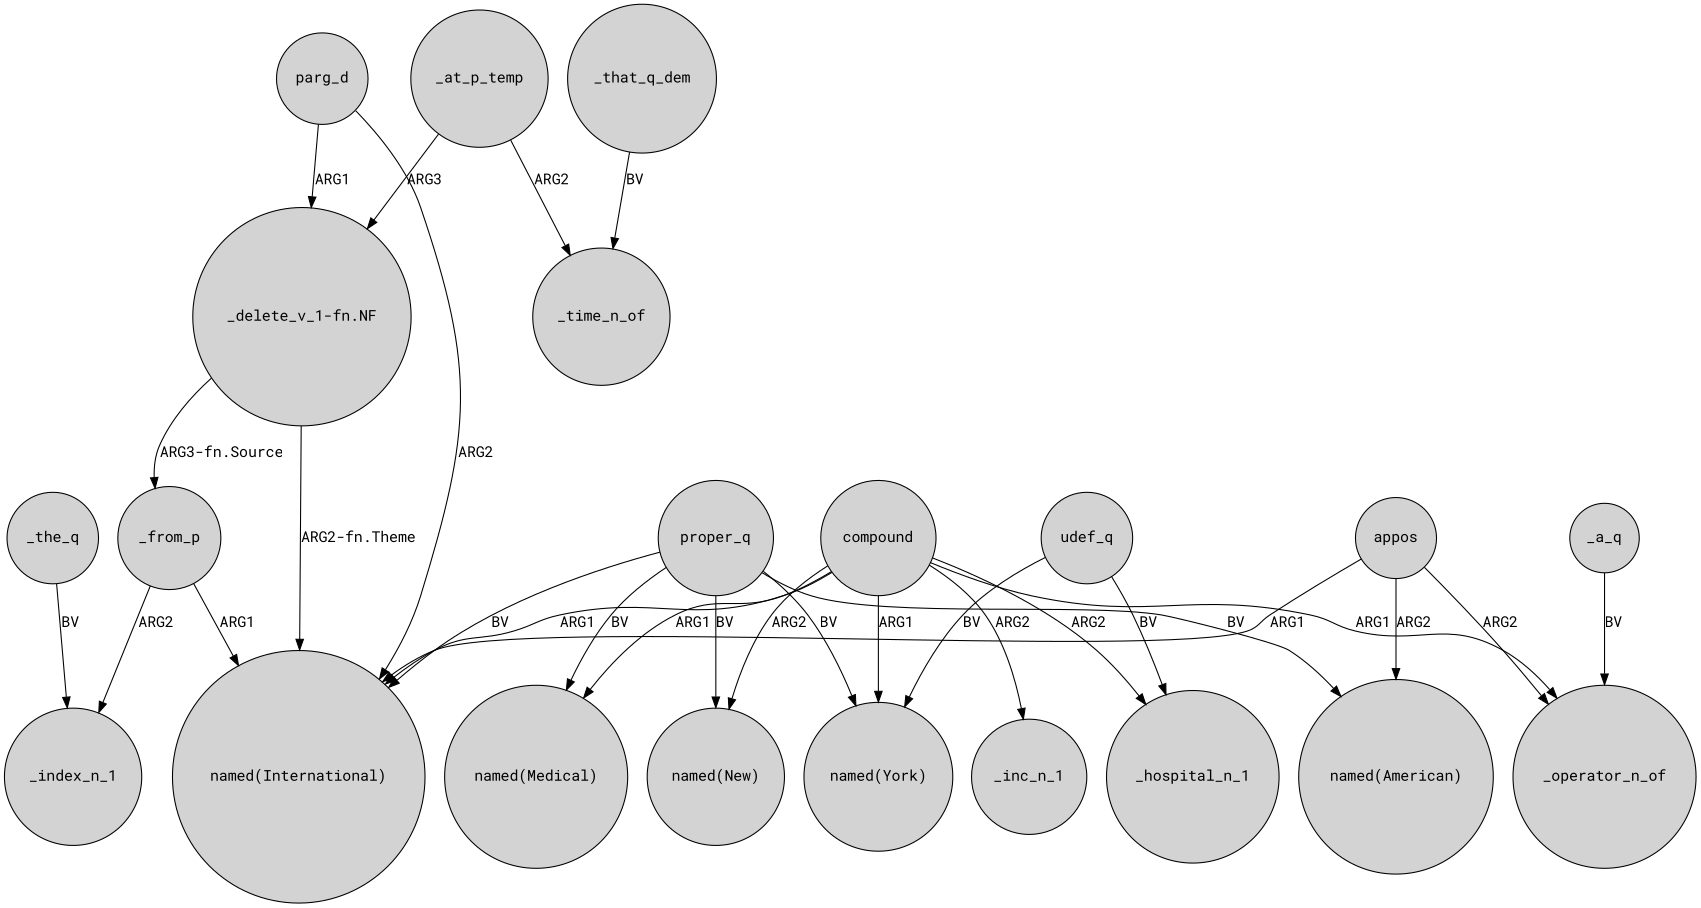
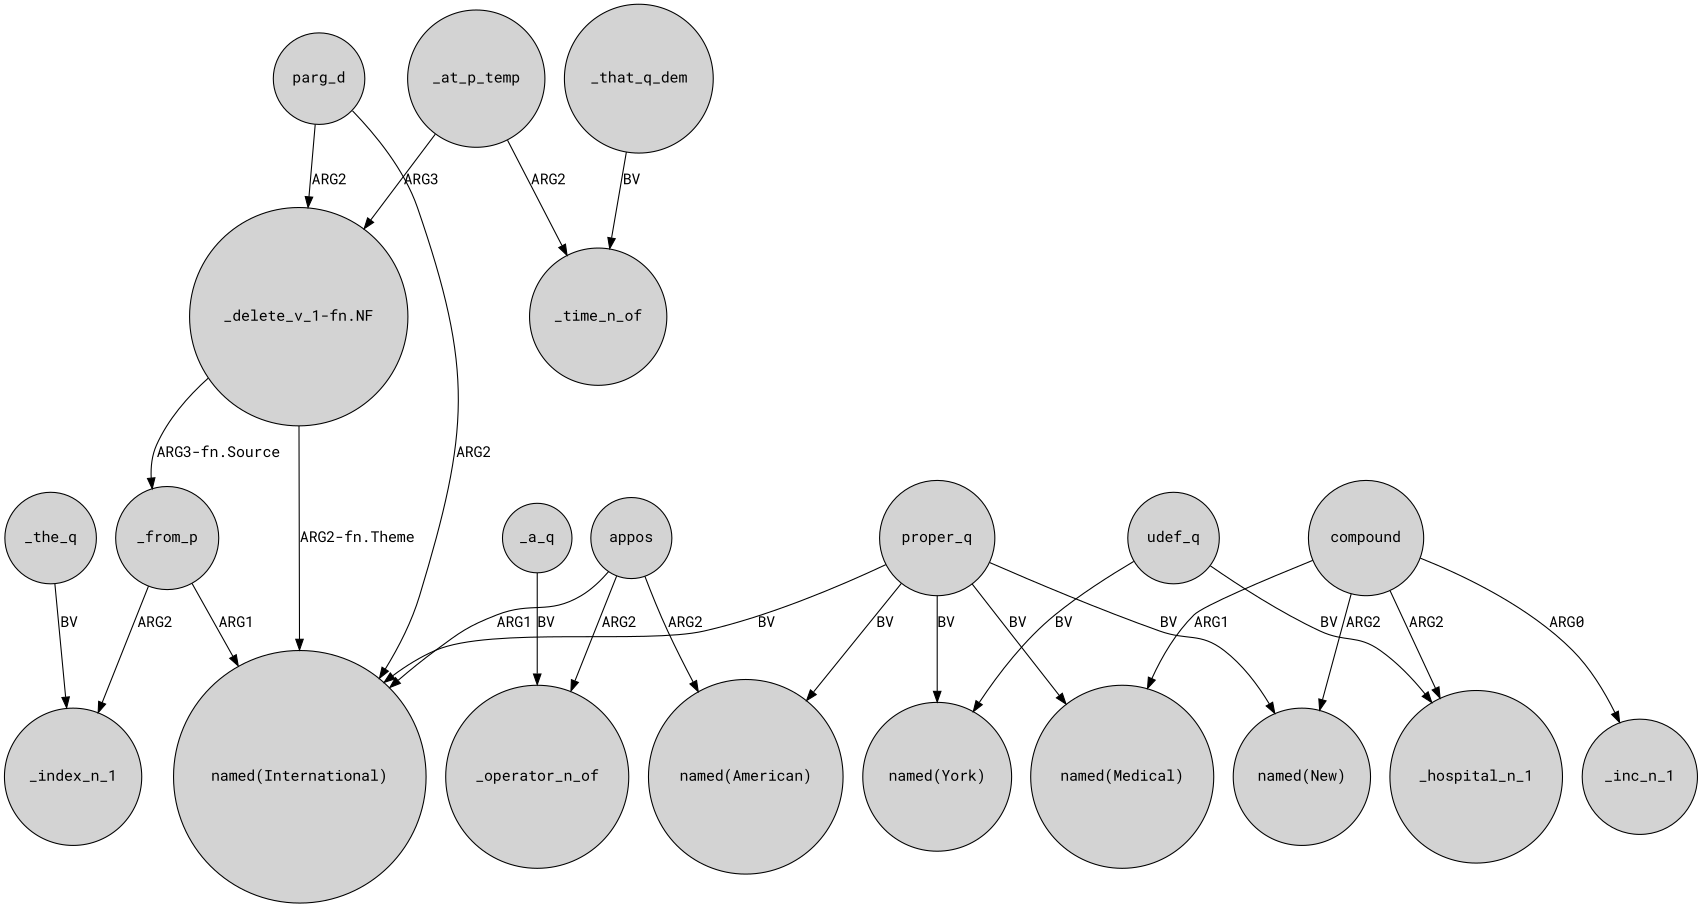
edge "parg_d" -> "_delete_v_1-fn.NF": label "ARG1" -> "ARG2"
edge "compound" -> "_operator_n_of": removed, label "ARG1"
edge "compound" -> "named(International)": removed, label "ARG1"
edge "compound" -> "_inc_n_1": label "ARG2" -> "ARG0"
edge "compound" -> "named(York)": removed, label "ARG1"
